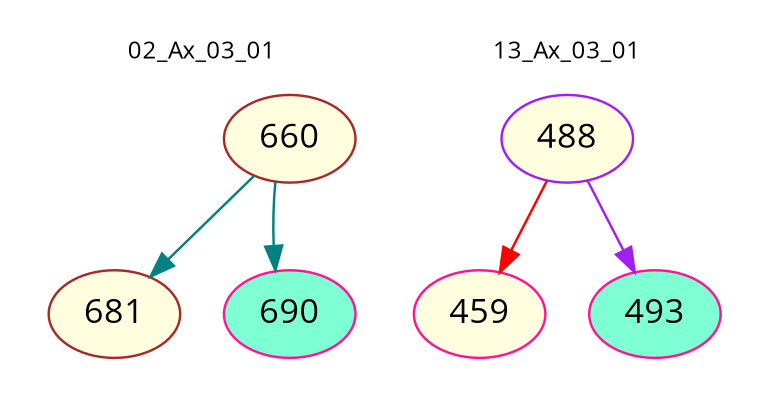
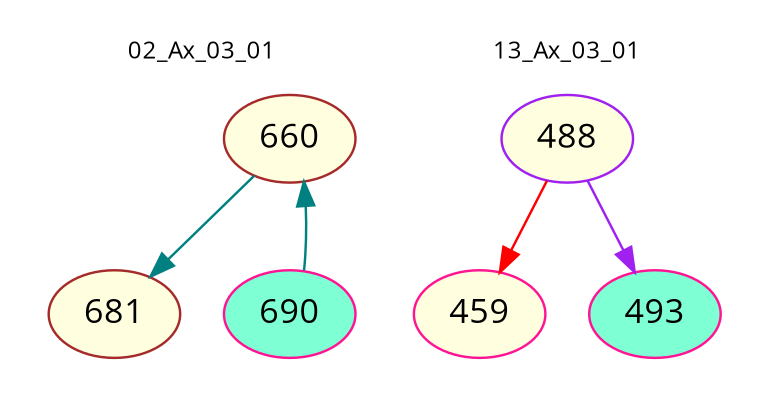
edge "660" -> "690": reversed
